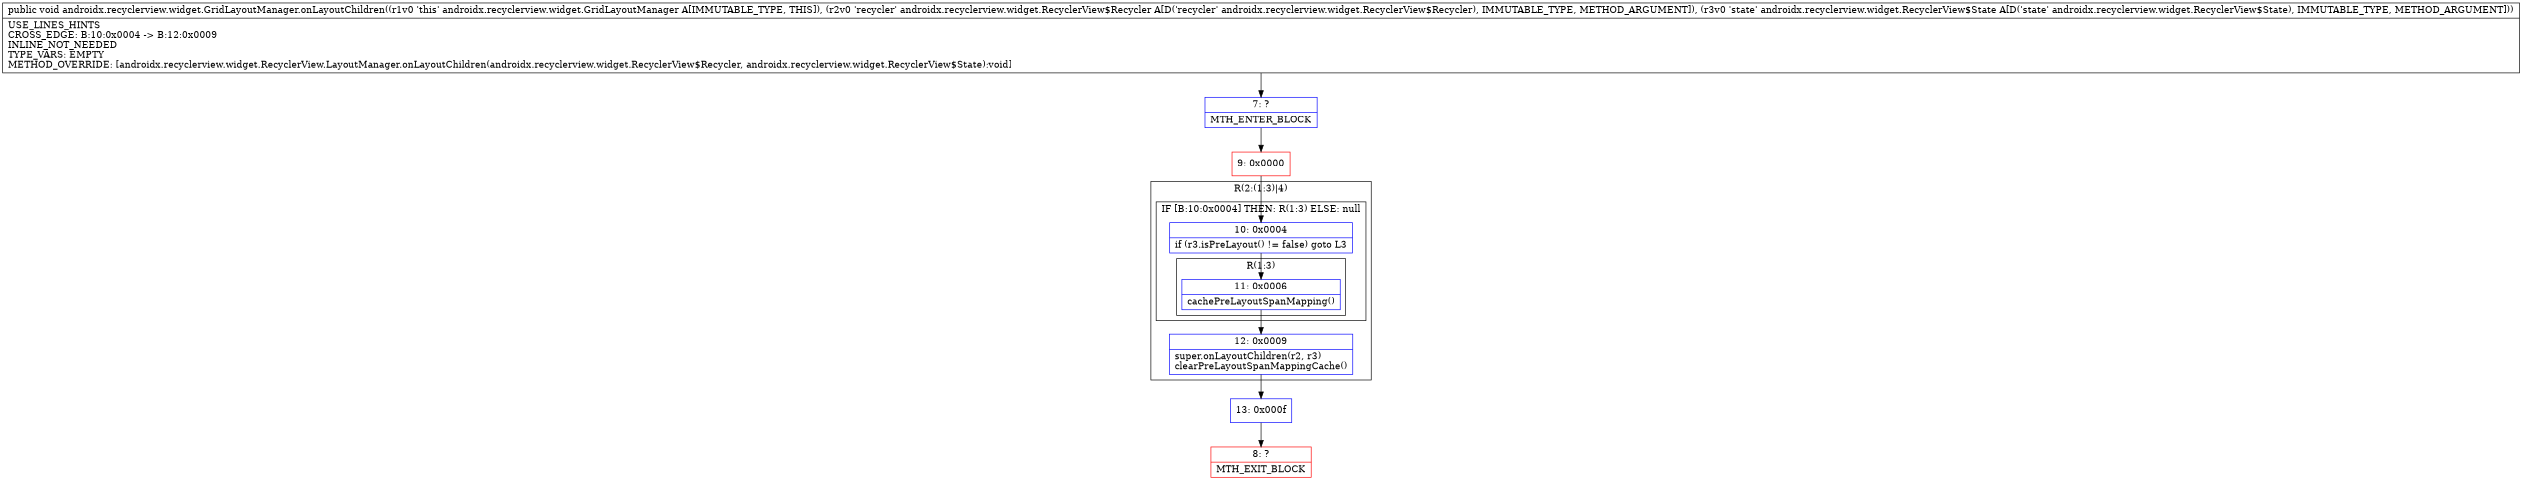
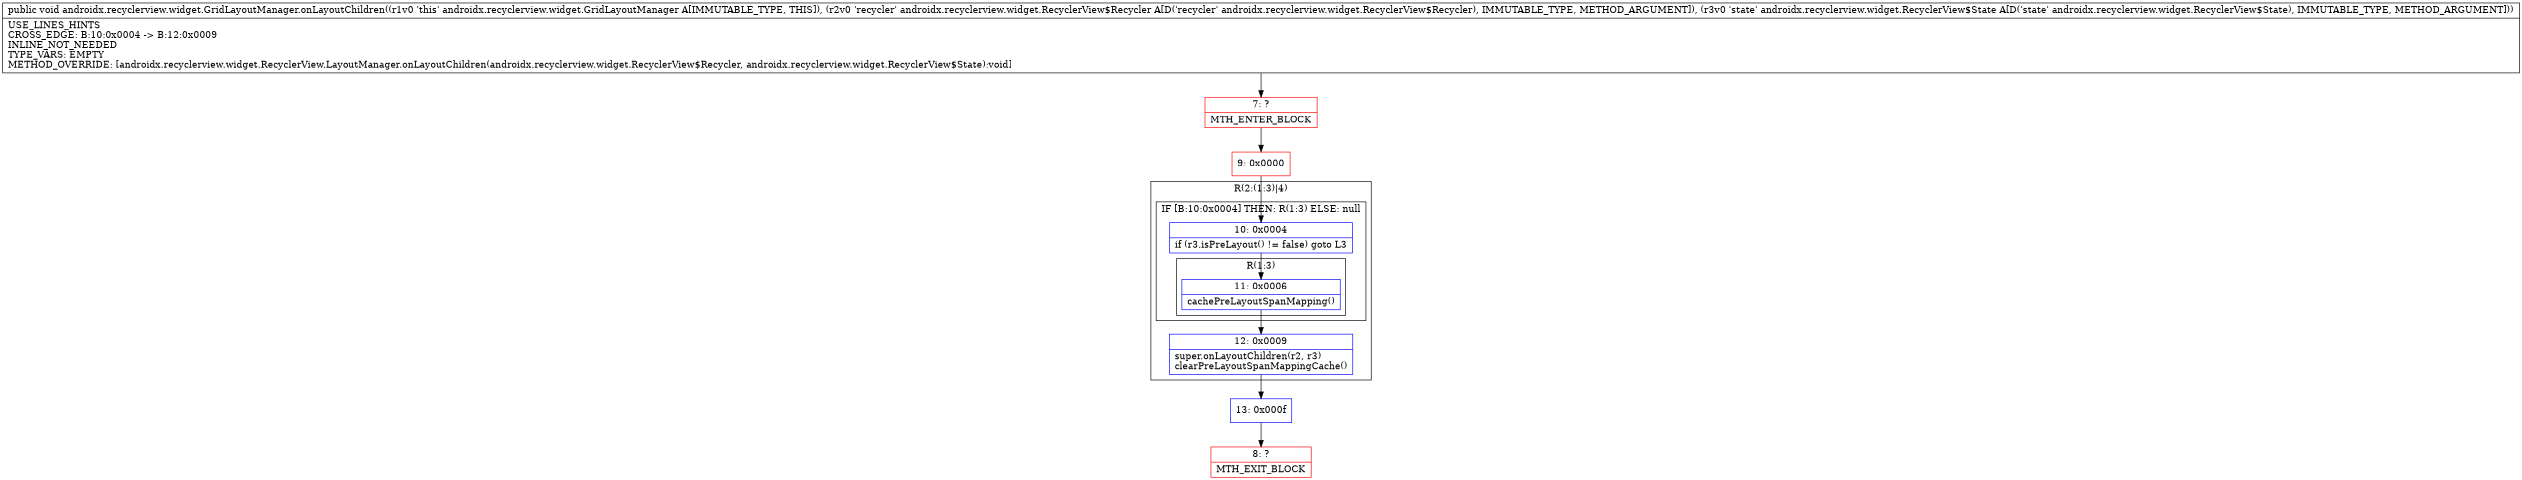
node "7: ?": color blue -> red
